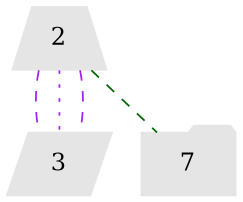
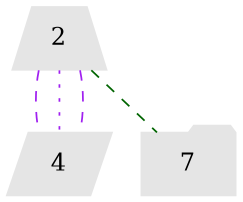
node "3": label "3" -> "4"
